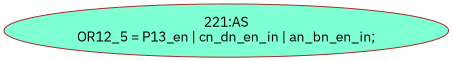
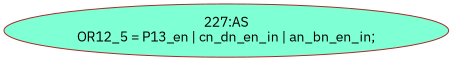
node "221:AS OR12_5 = P13_en | cn_dn_en_in | an_bn_en_in;": label "221:AS OR12_5 = P13_en | cn_dn_en_in | an_bn_en_in;" -> "227:AS OR12_5 = P13_en | cn_dn_en_in | an_bn_en_in;"
